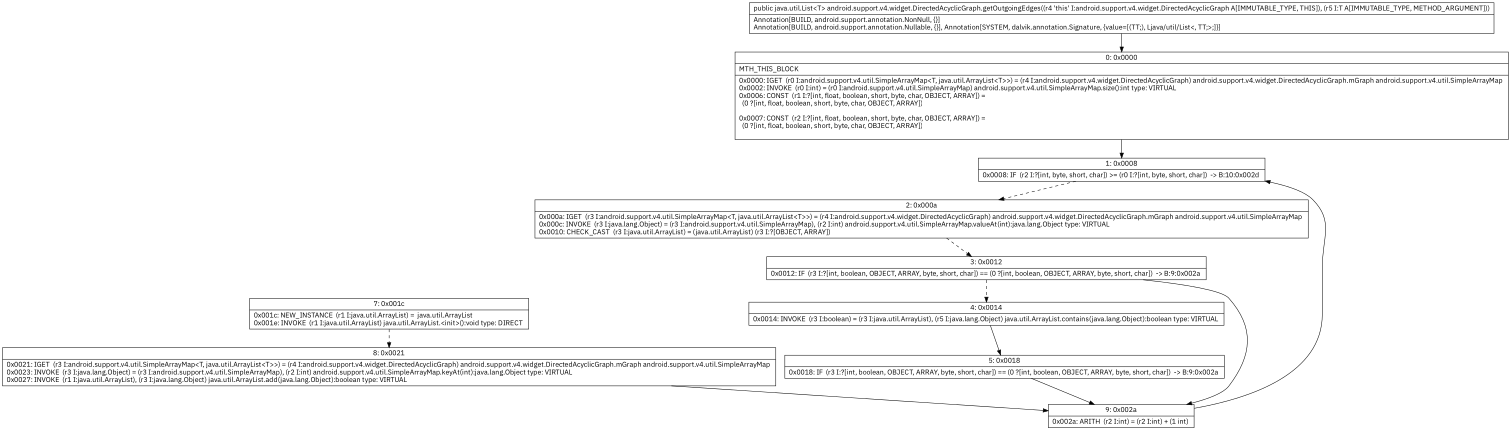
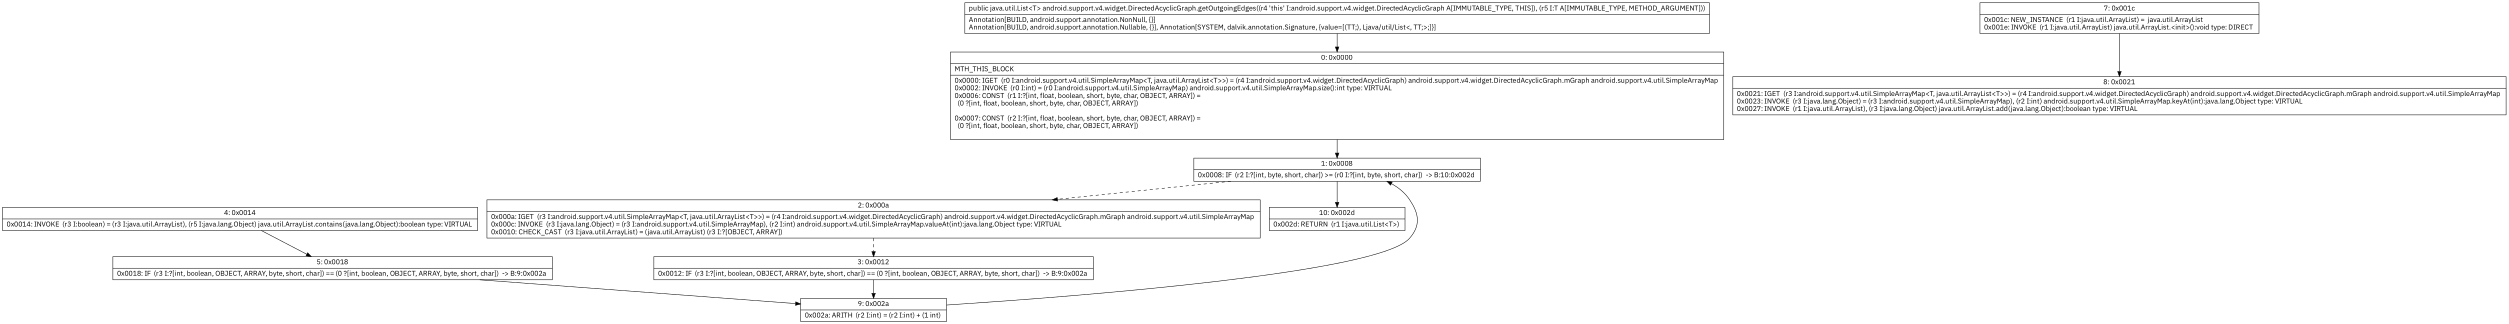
node "10: 0x002d": added
edge "3: 0x0012" -> "4: 0x0014": removed
edge "7: 0x001c" -> "8: 0x0021": style dashed -> solid
edge "8: 0x0021" -> "9: 0x002a": removed
